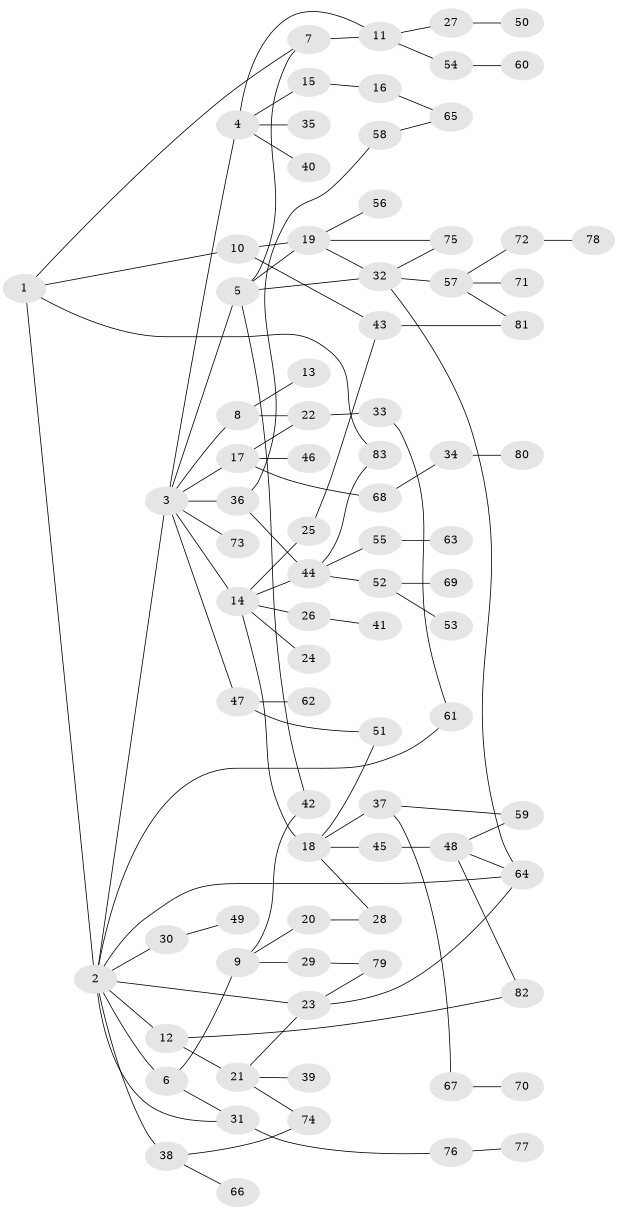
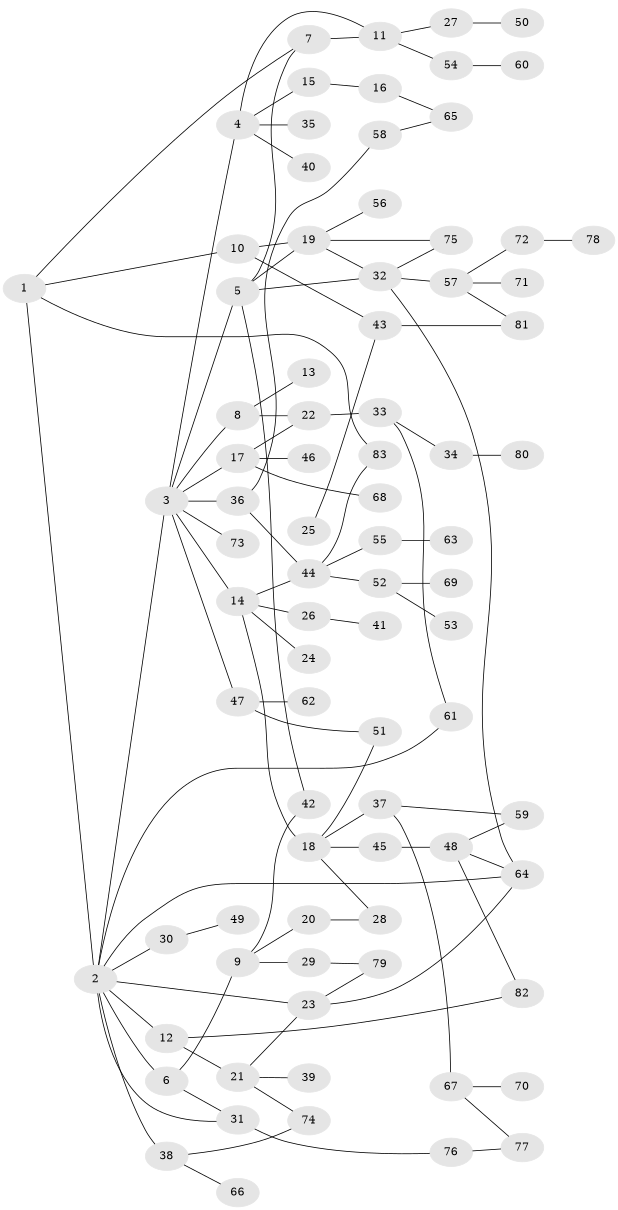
edge "34" -- "68": now "34" -- "33"
edge "25" -- "14": removed
edge "67" -- "77": added
